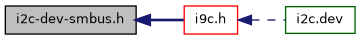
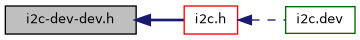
node "i2c-dev-smbus.h": label "i2c-dev-smbus.h" -> "i2c-dev-dev.h"
node "i9c.h": label "i9c.h" -> "i2c.h"
